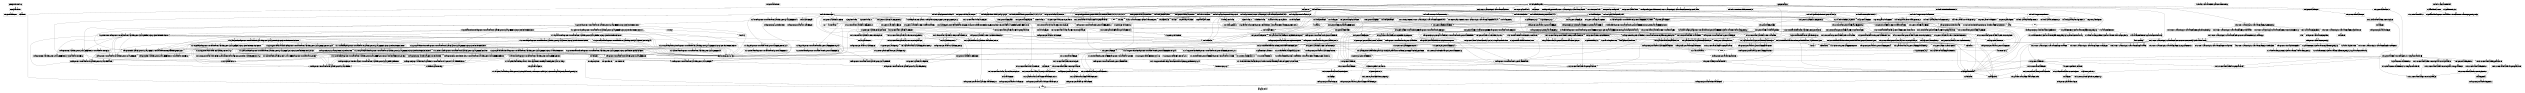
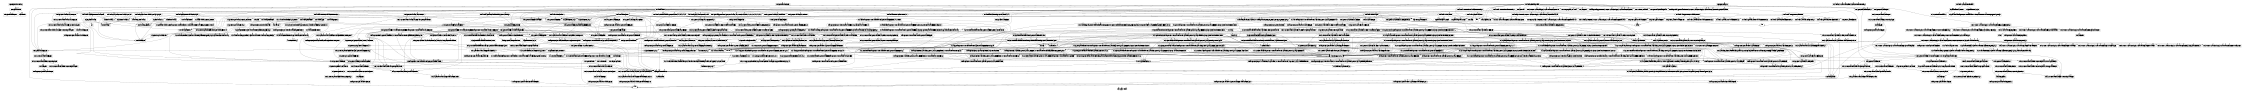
node "_ZNKSt6vectorIdSaIdEE4sizeEv": removed
